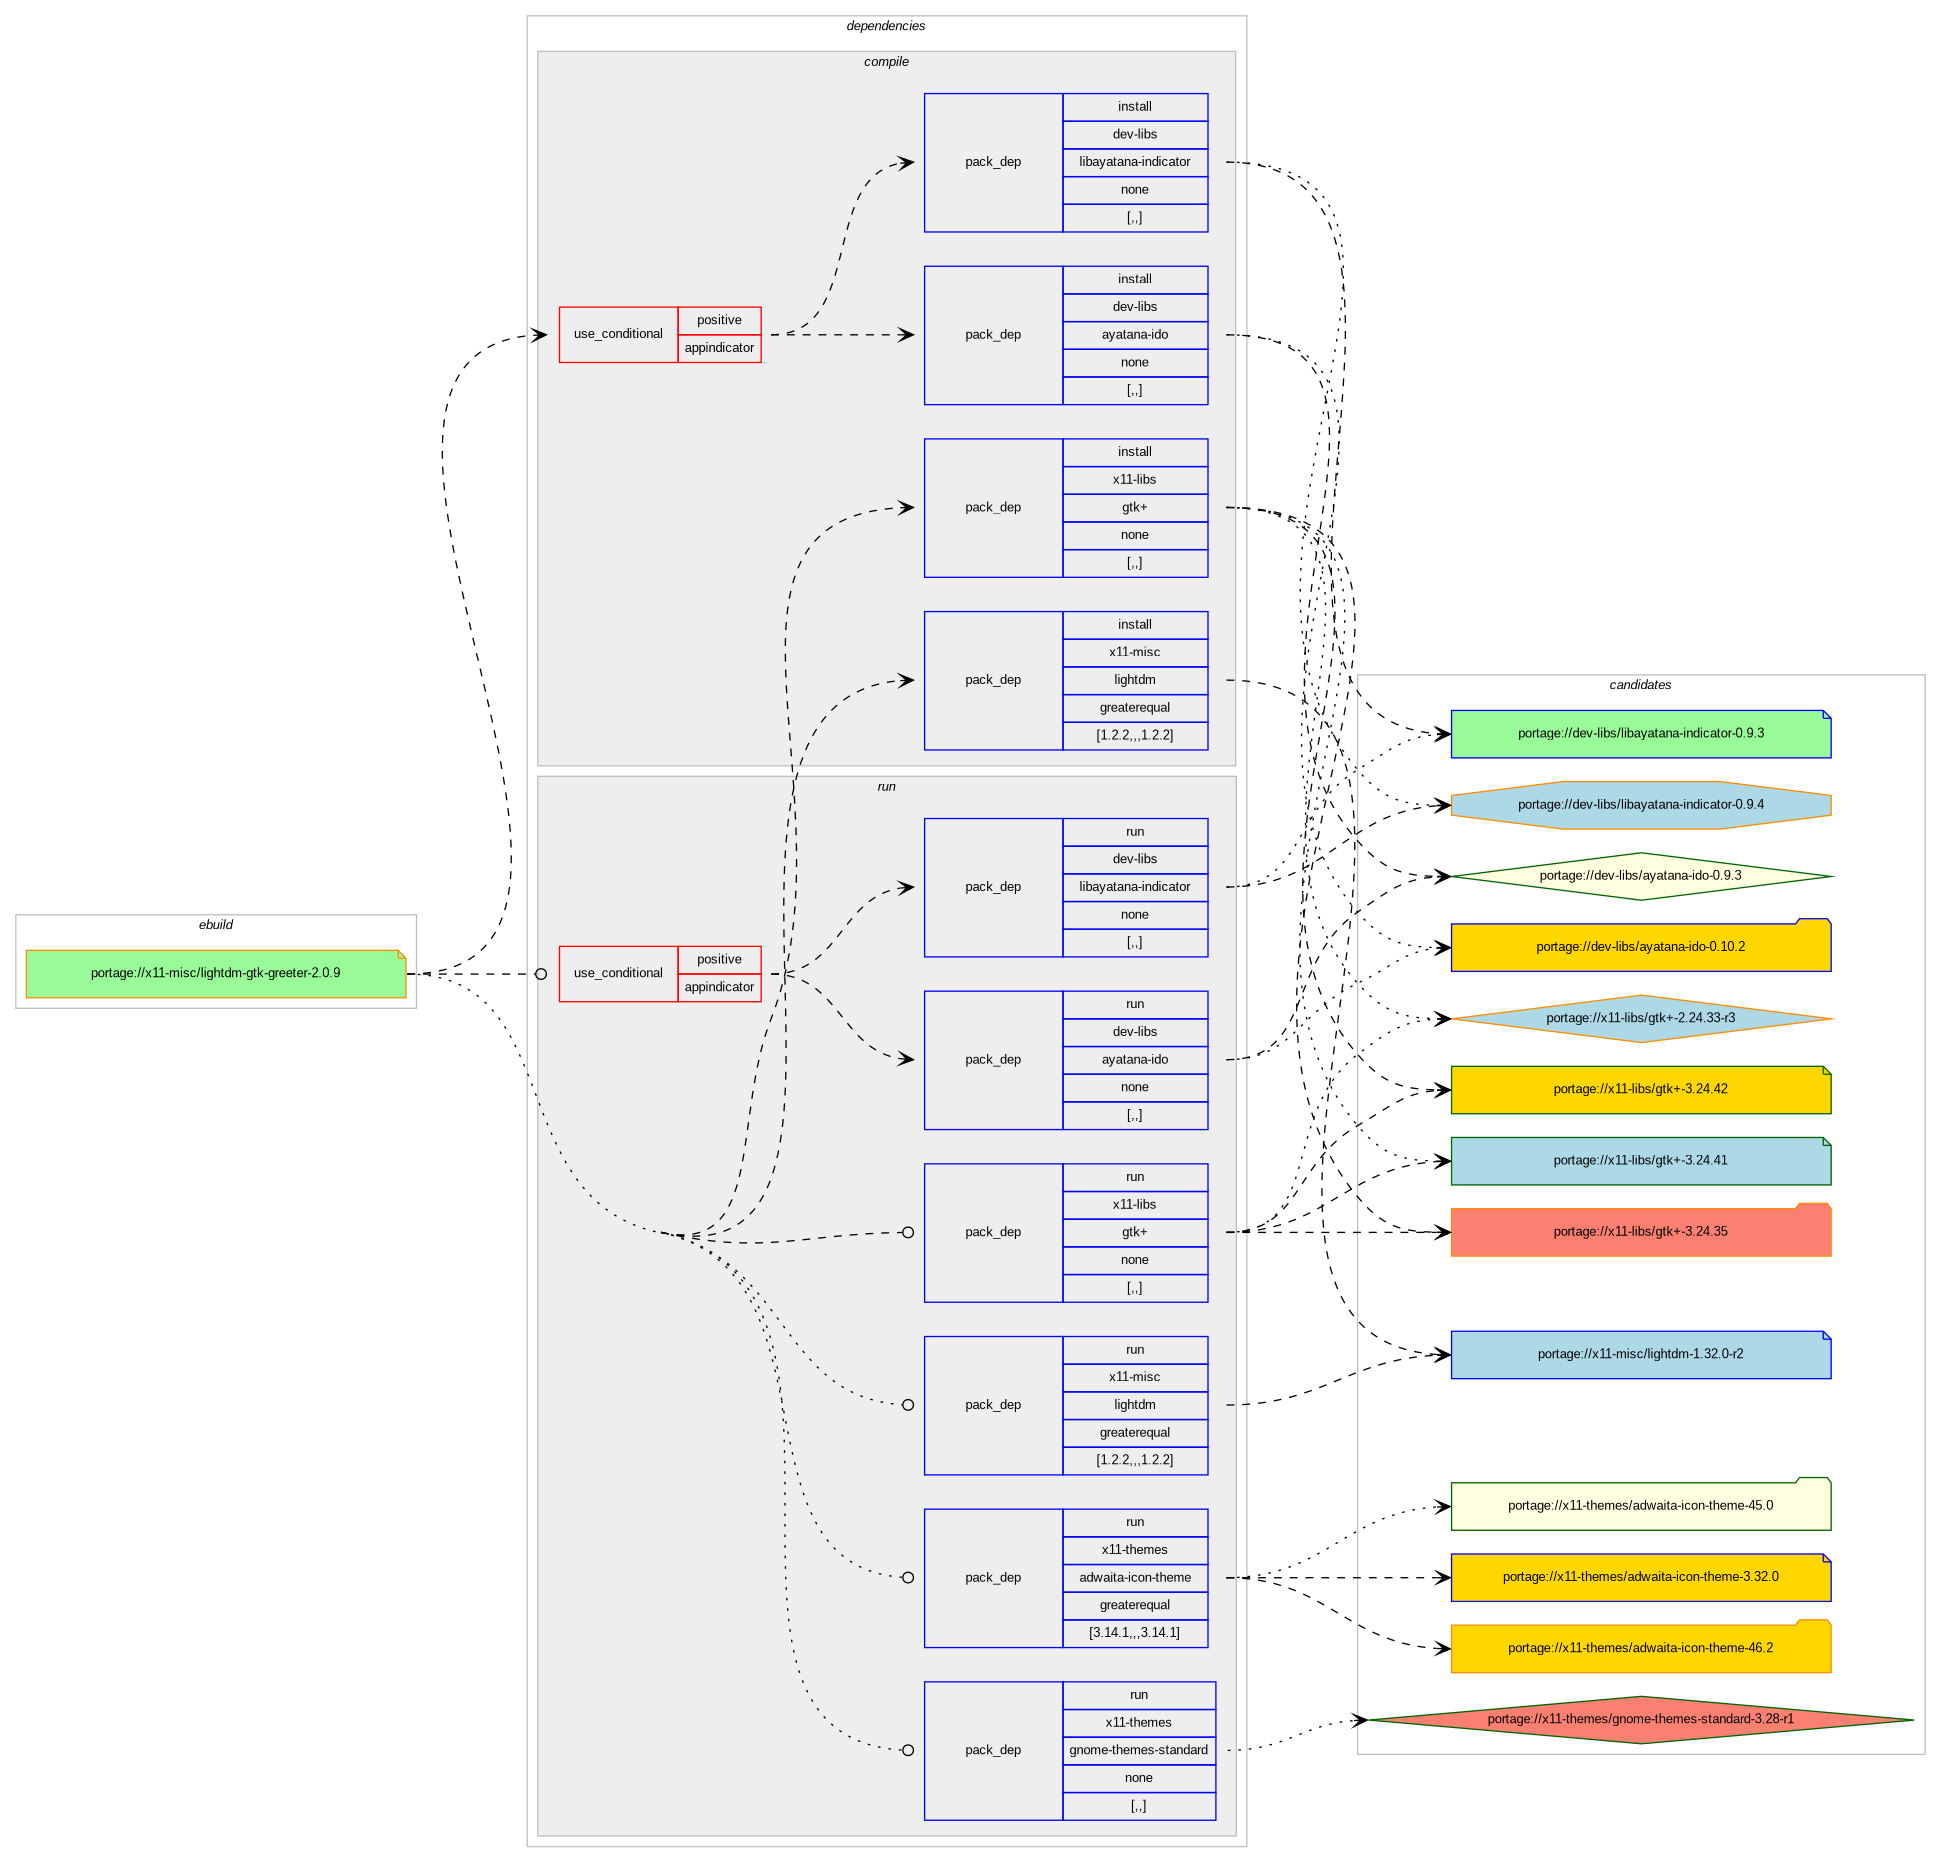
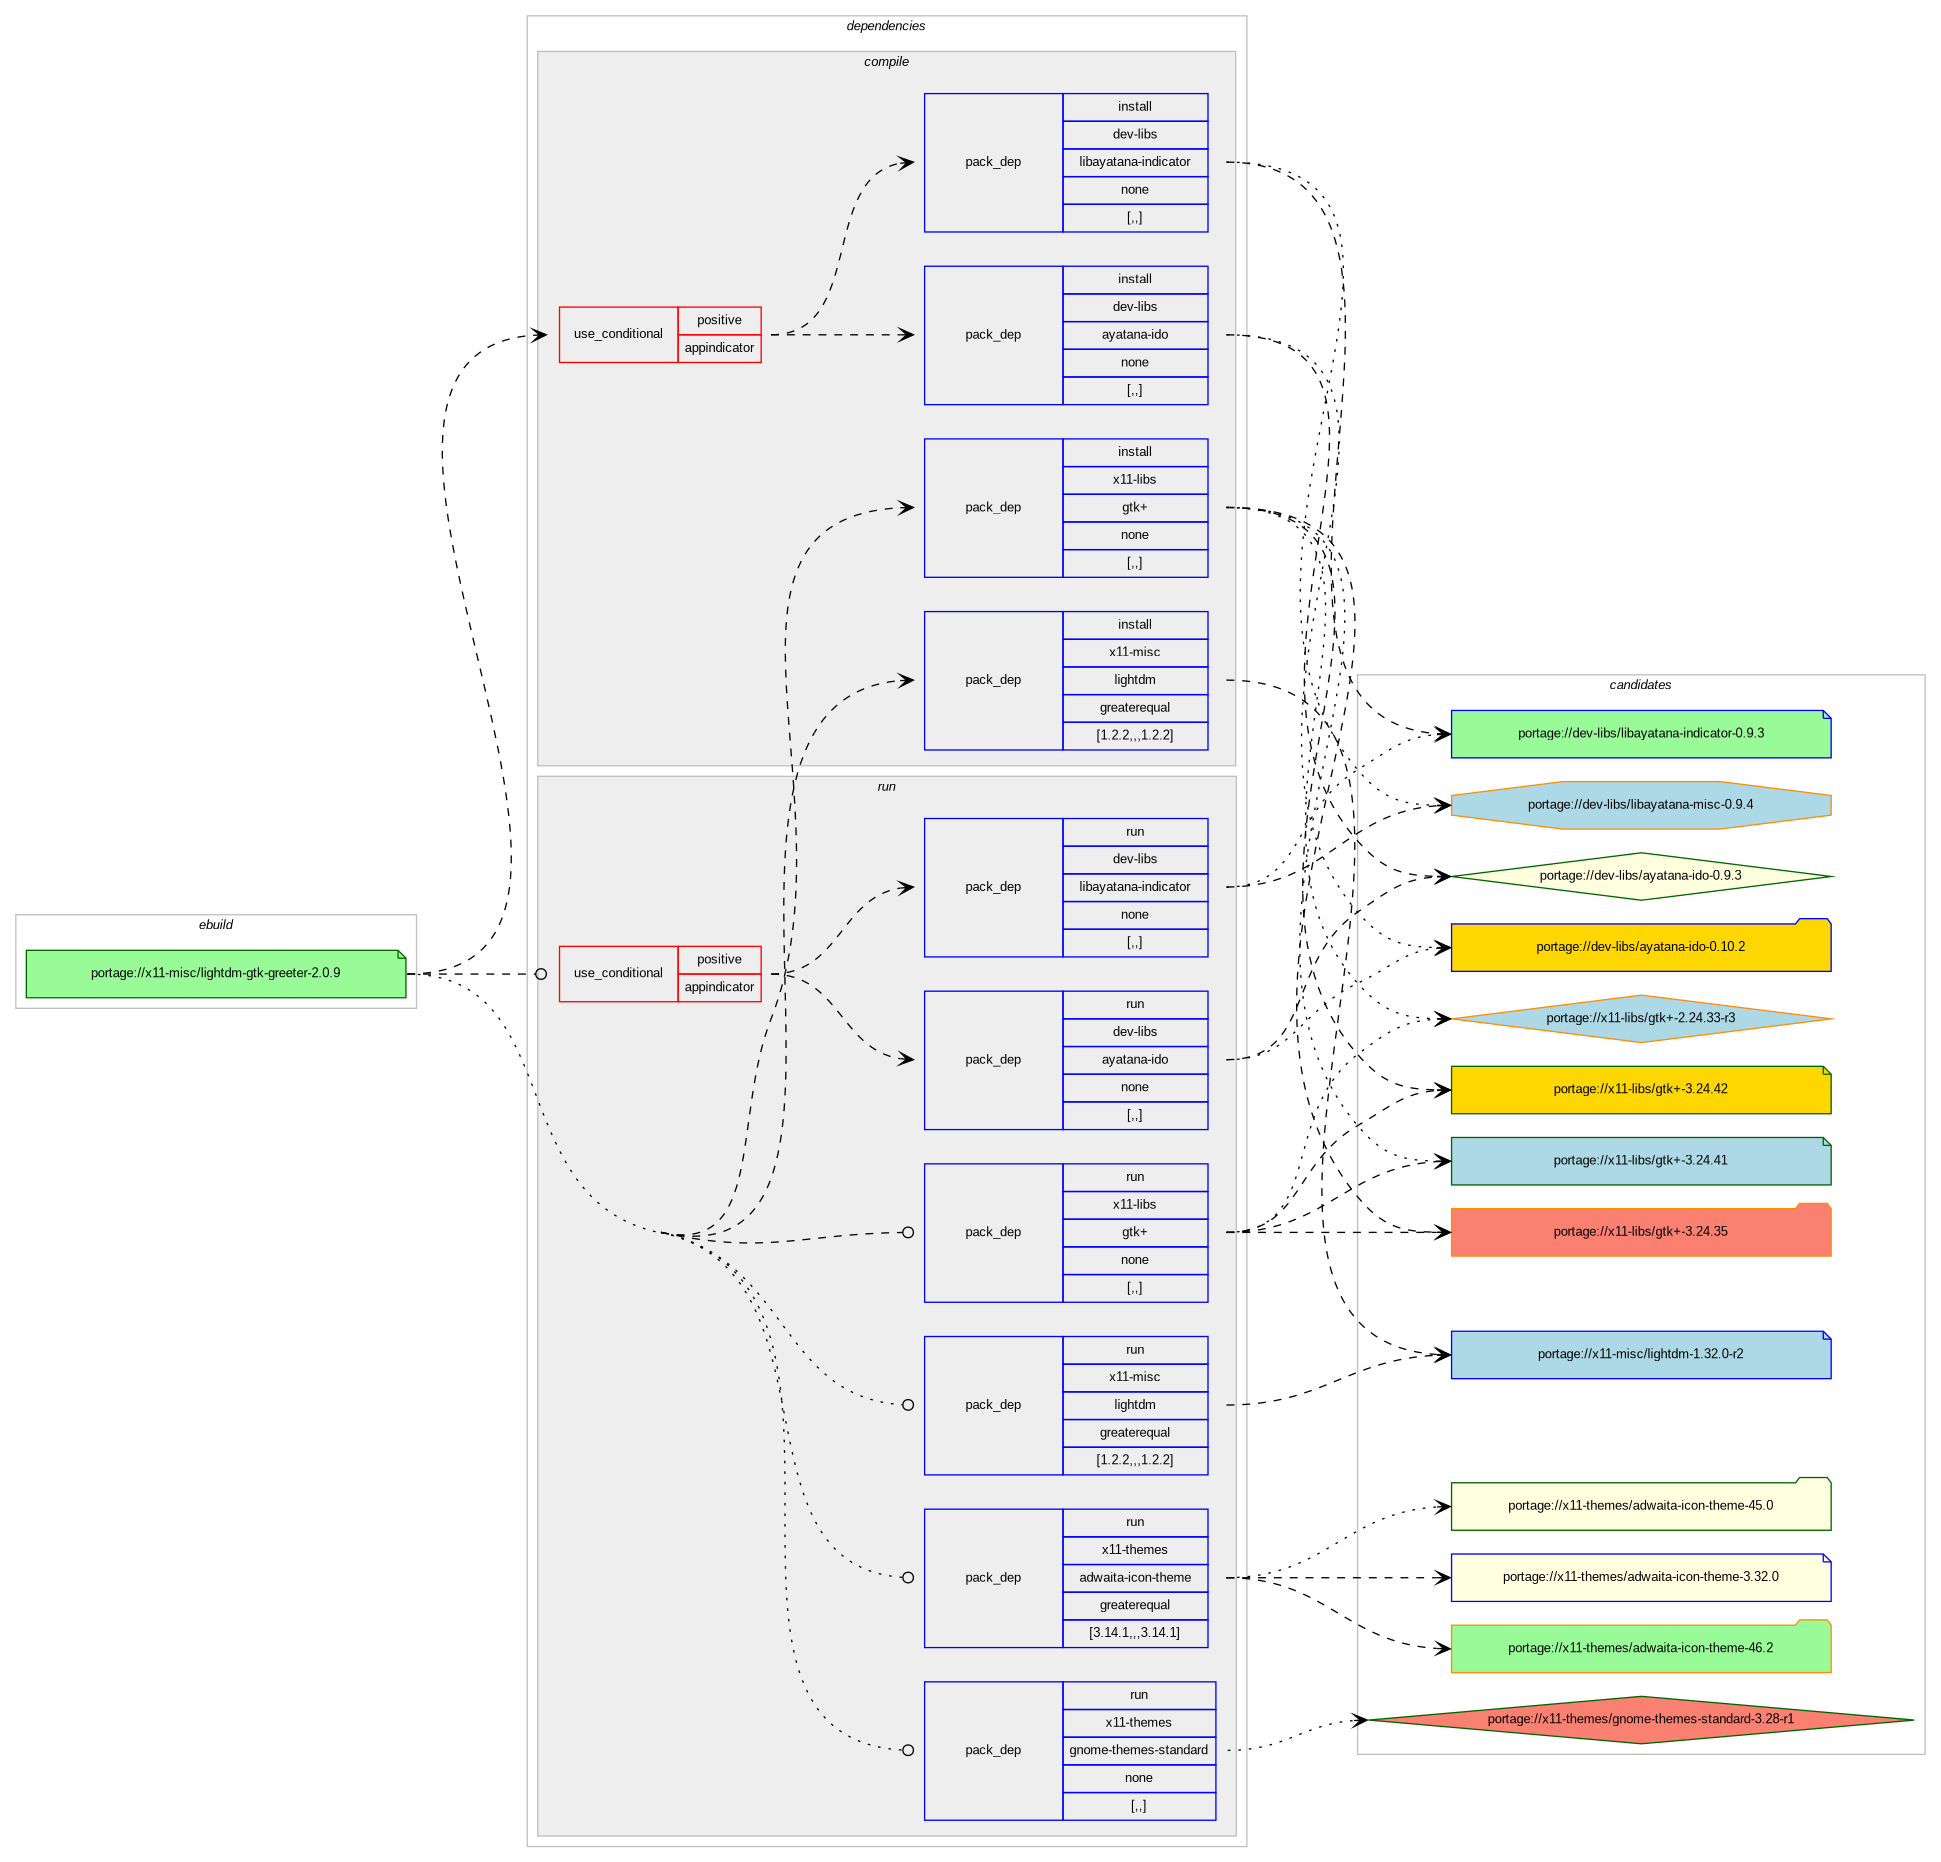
node "portage://dev-libs/libayatana-indicator-0.9.4": label "portage://dev-libs/libayatana-indicator-0.9.4" -> "portage://dev-libs/libayatana-misc-0.9.4"
node "portage://x11-misc/lightdm-gtk-greeter-2.0.9": color darkorange -> darkgreen
node "portage://x11-themes/adwaita-icon-theme-3.32.0": fillcolor gold -> lightyellow
node "portage://x11-themes/adwaita-icon-theme-46.2": fillcolor gold -> palegreen
